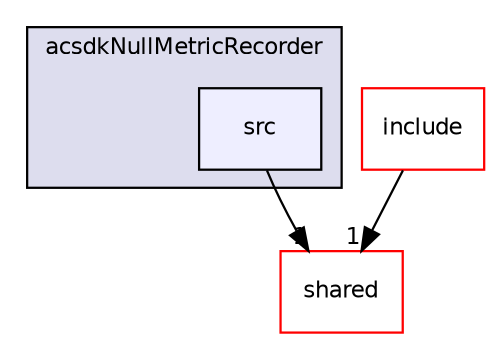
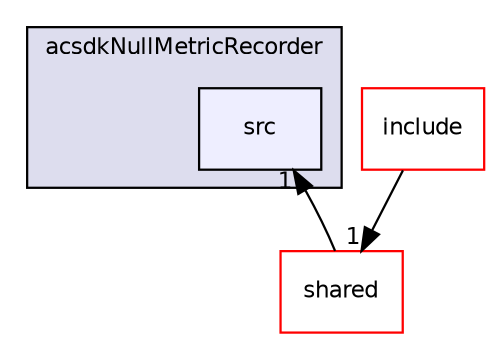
edge "src" -> "shared": reversed
